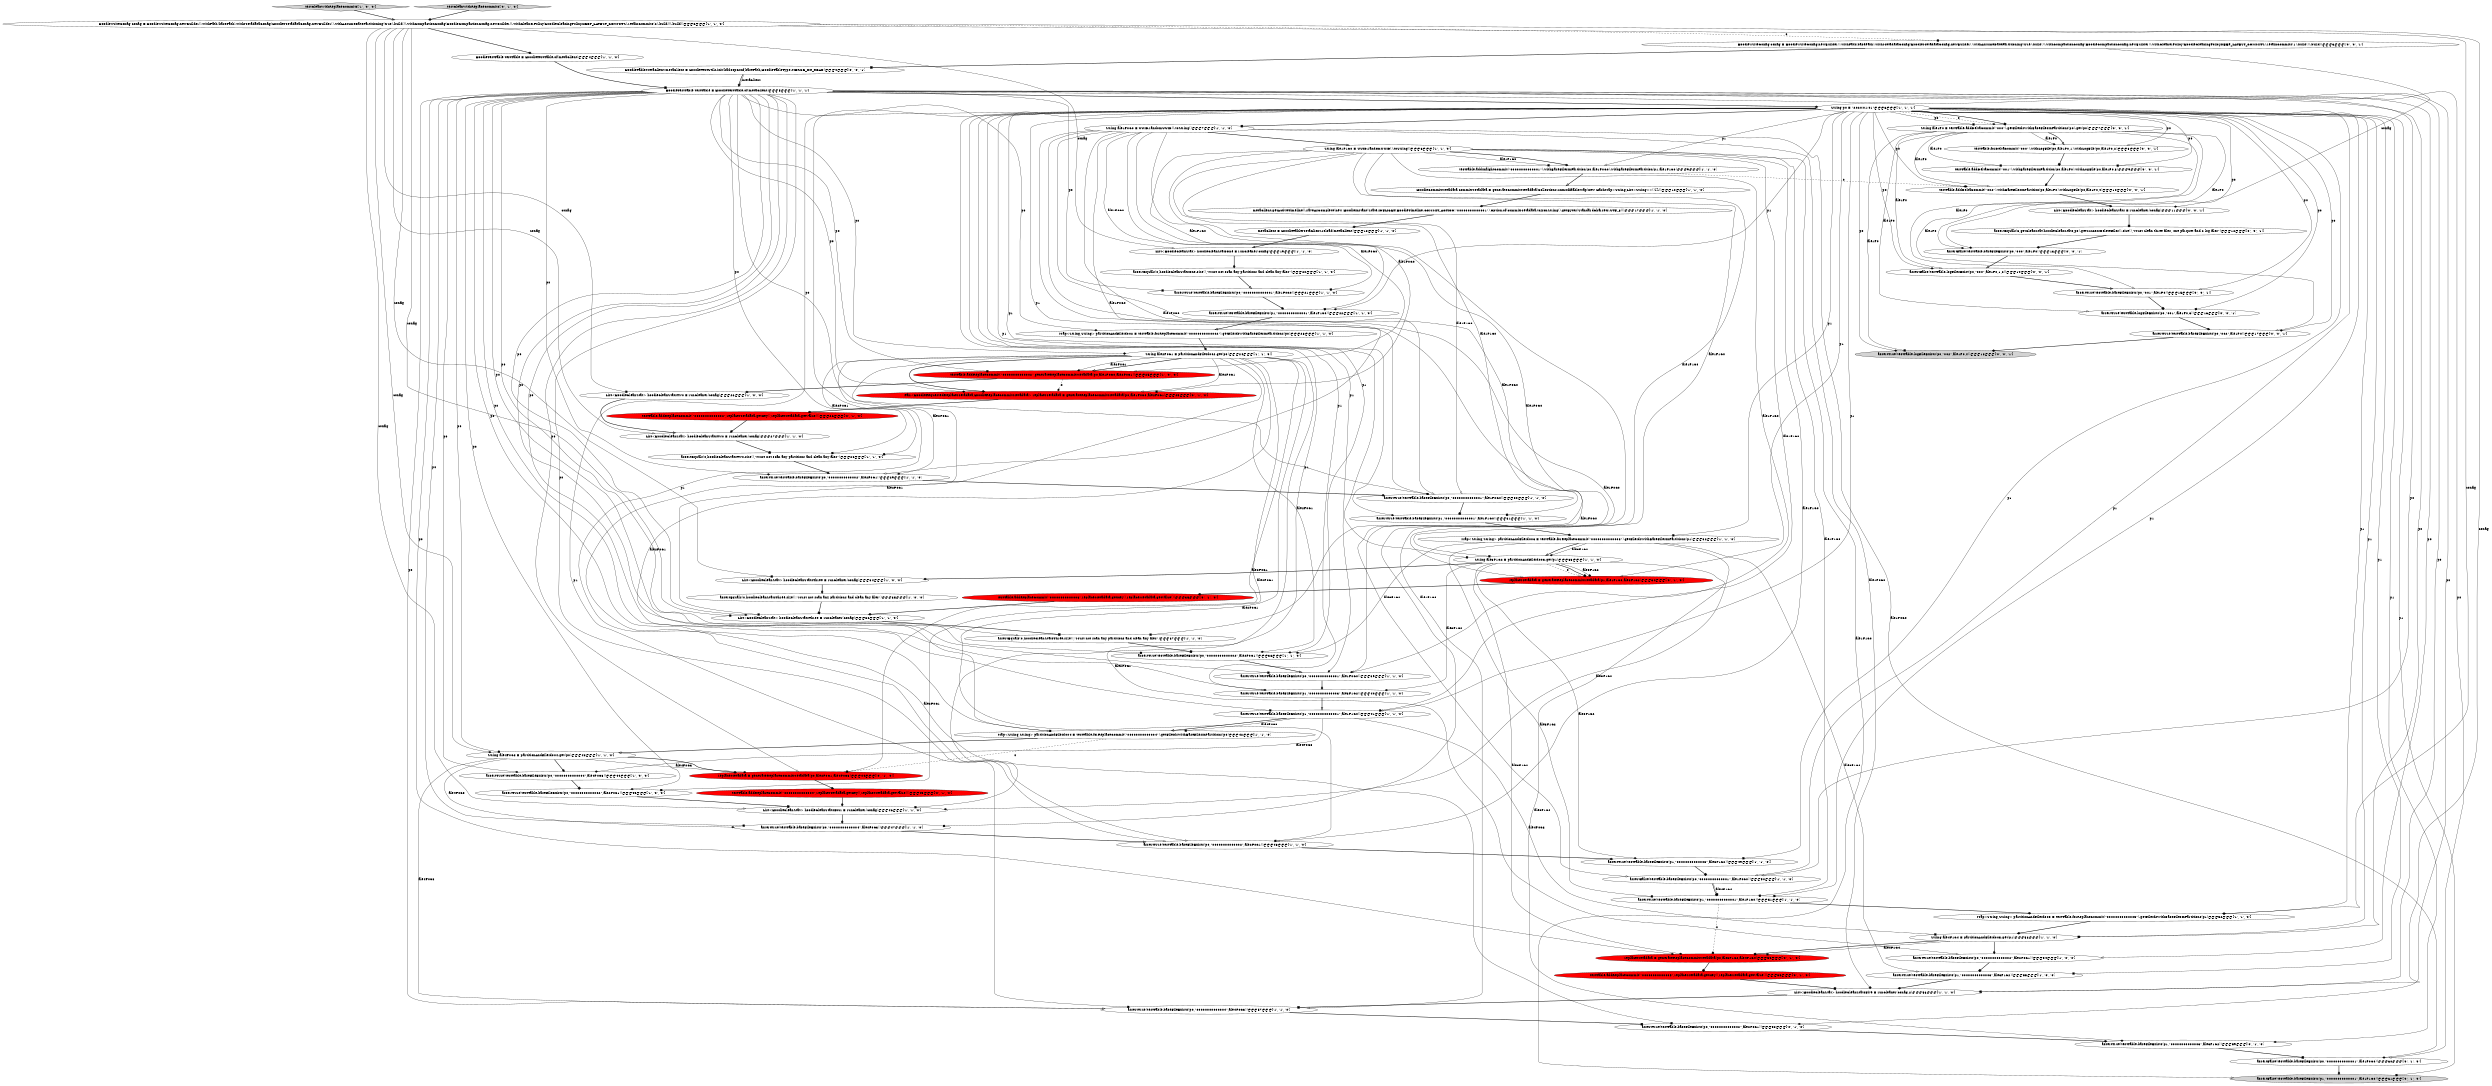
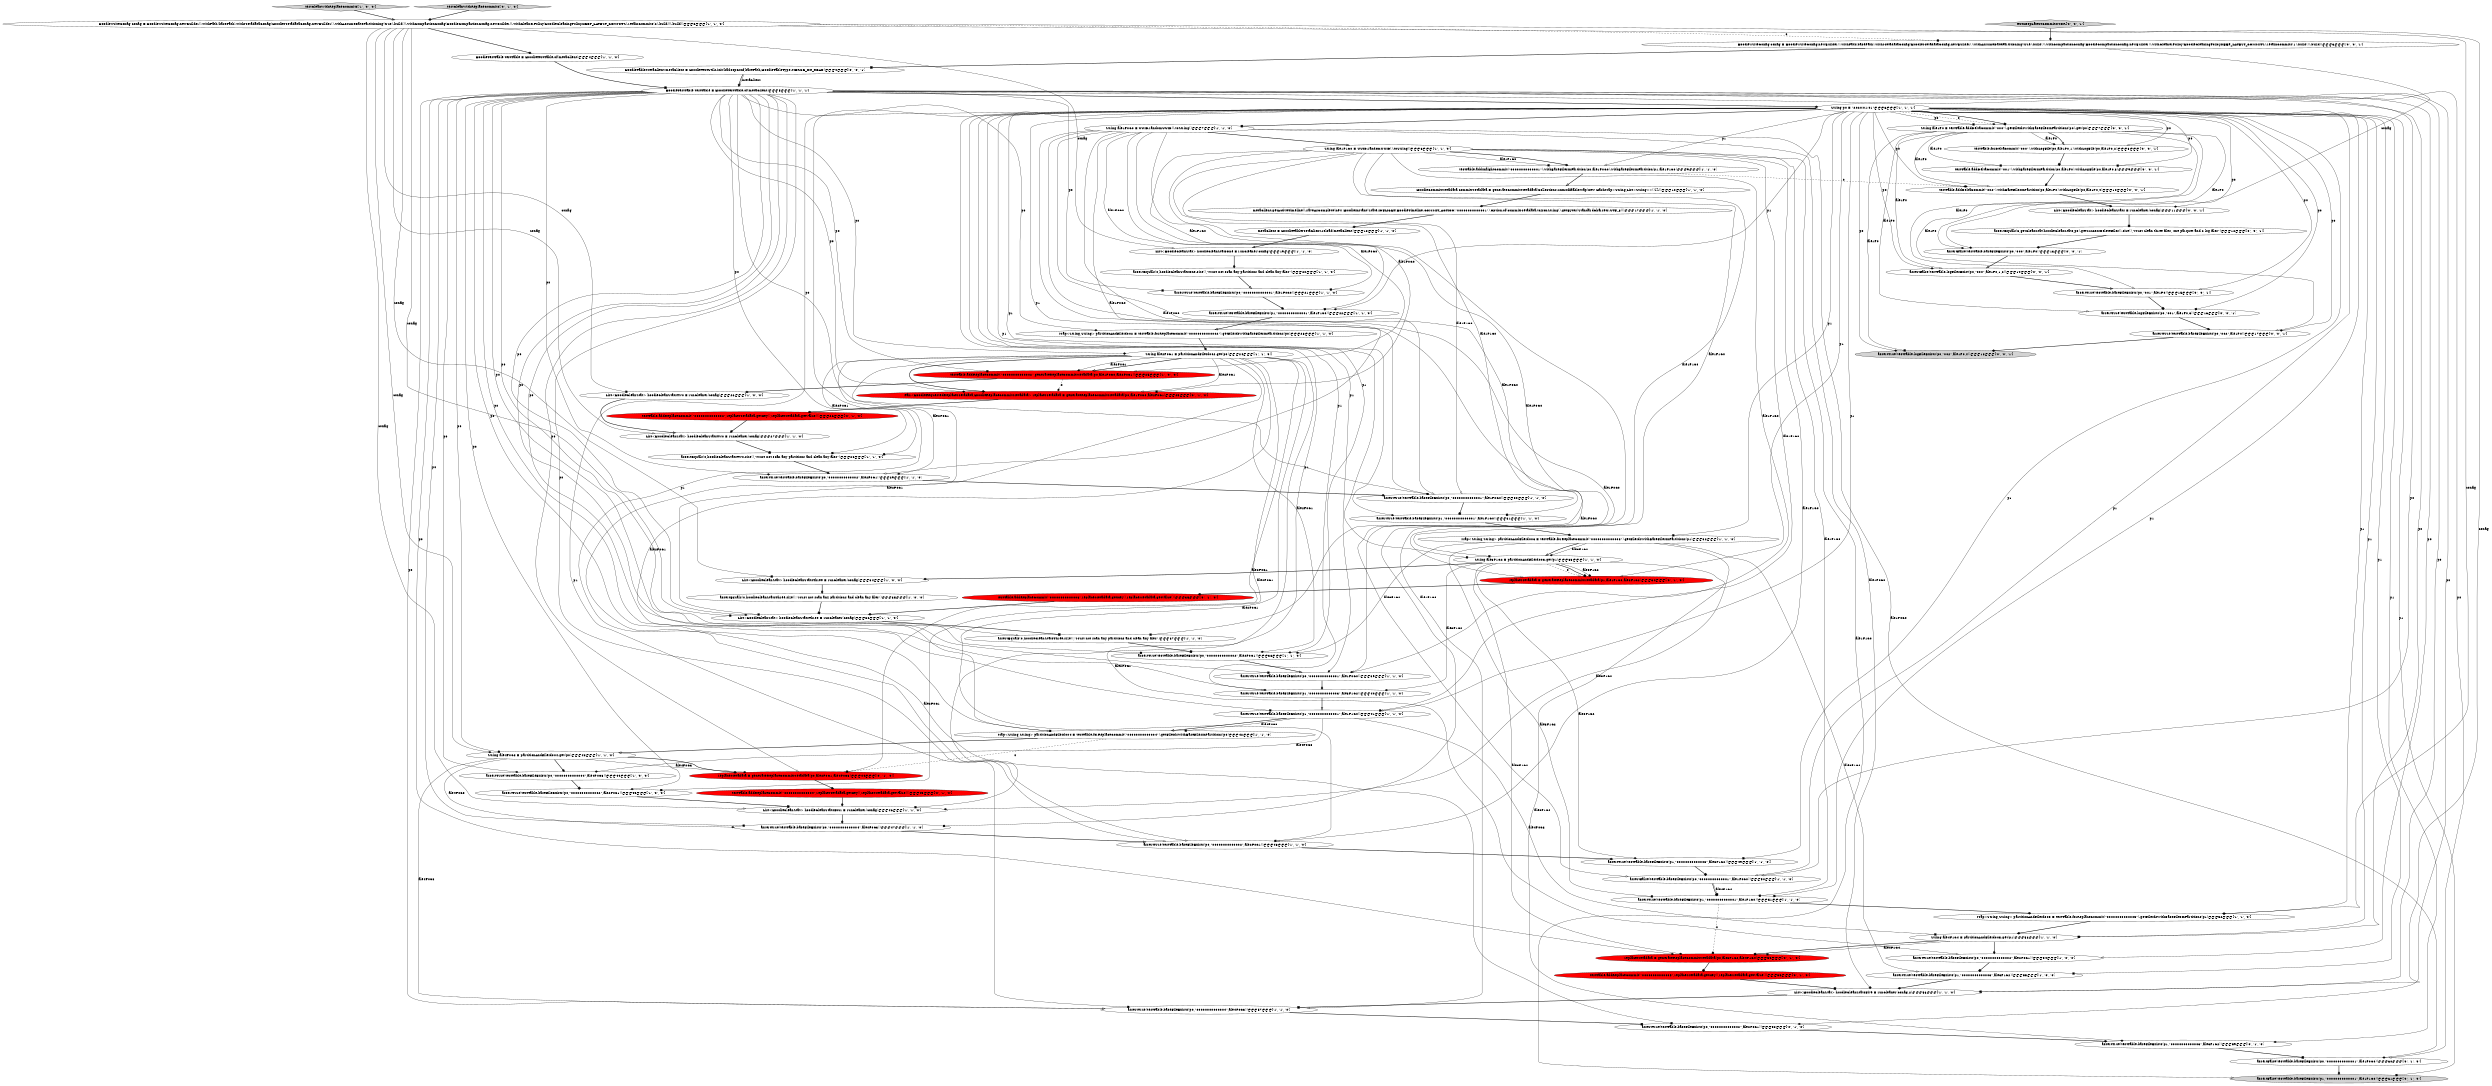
node "testKeepLatestCommitsMOR['0', '0', '1']": added
